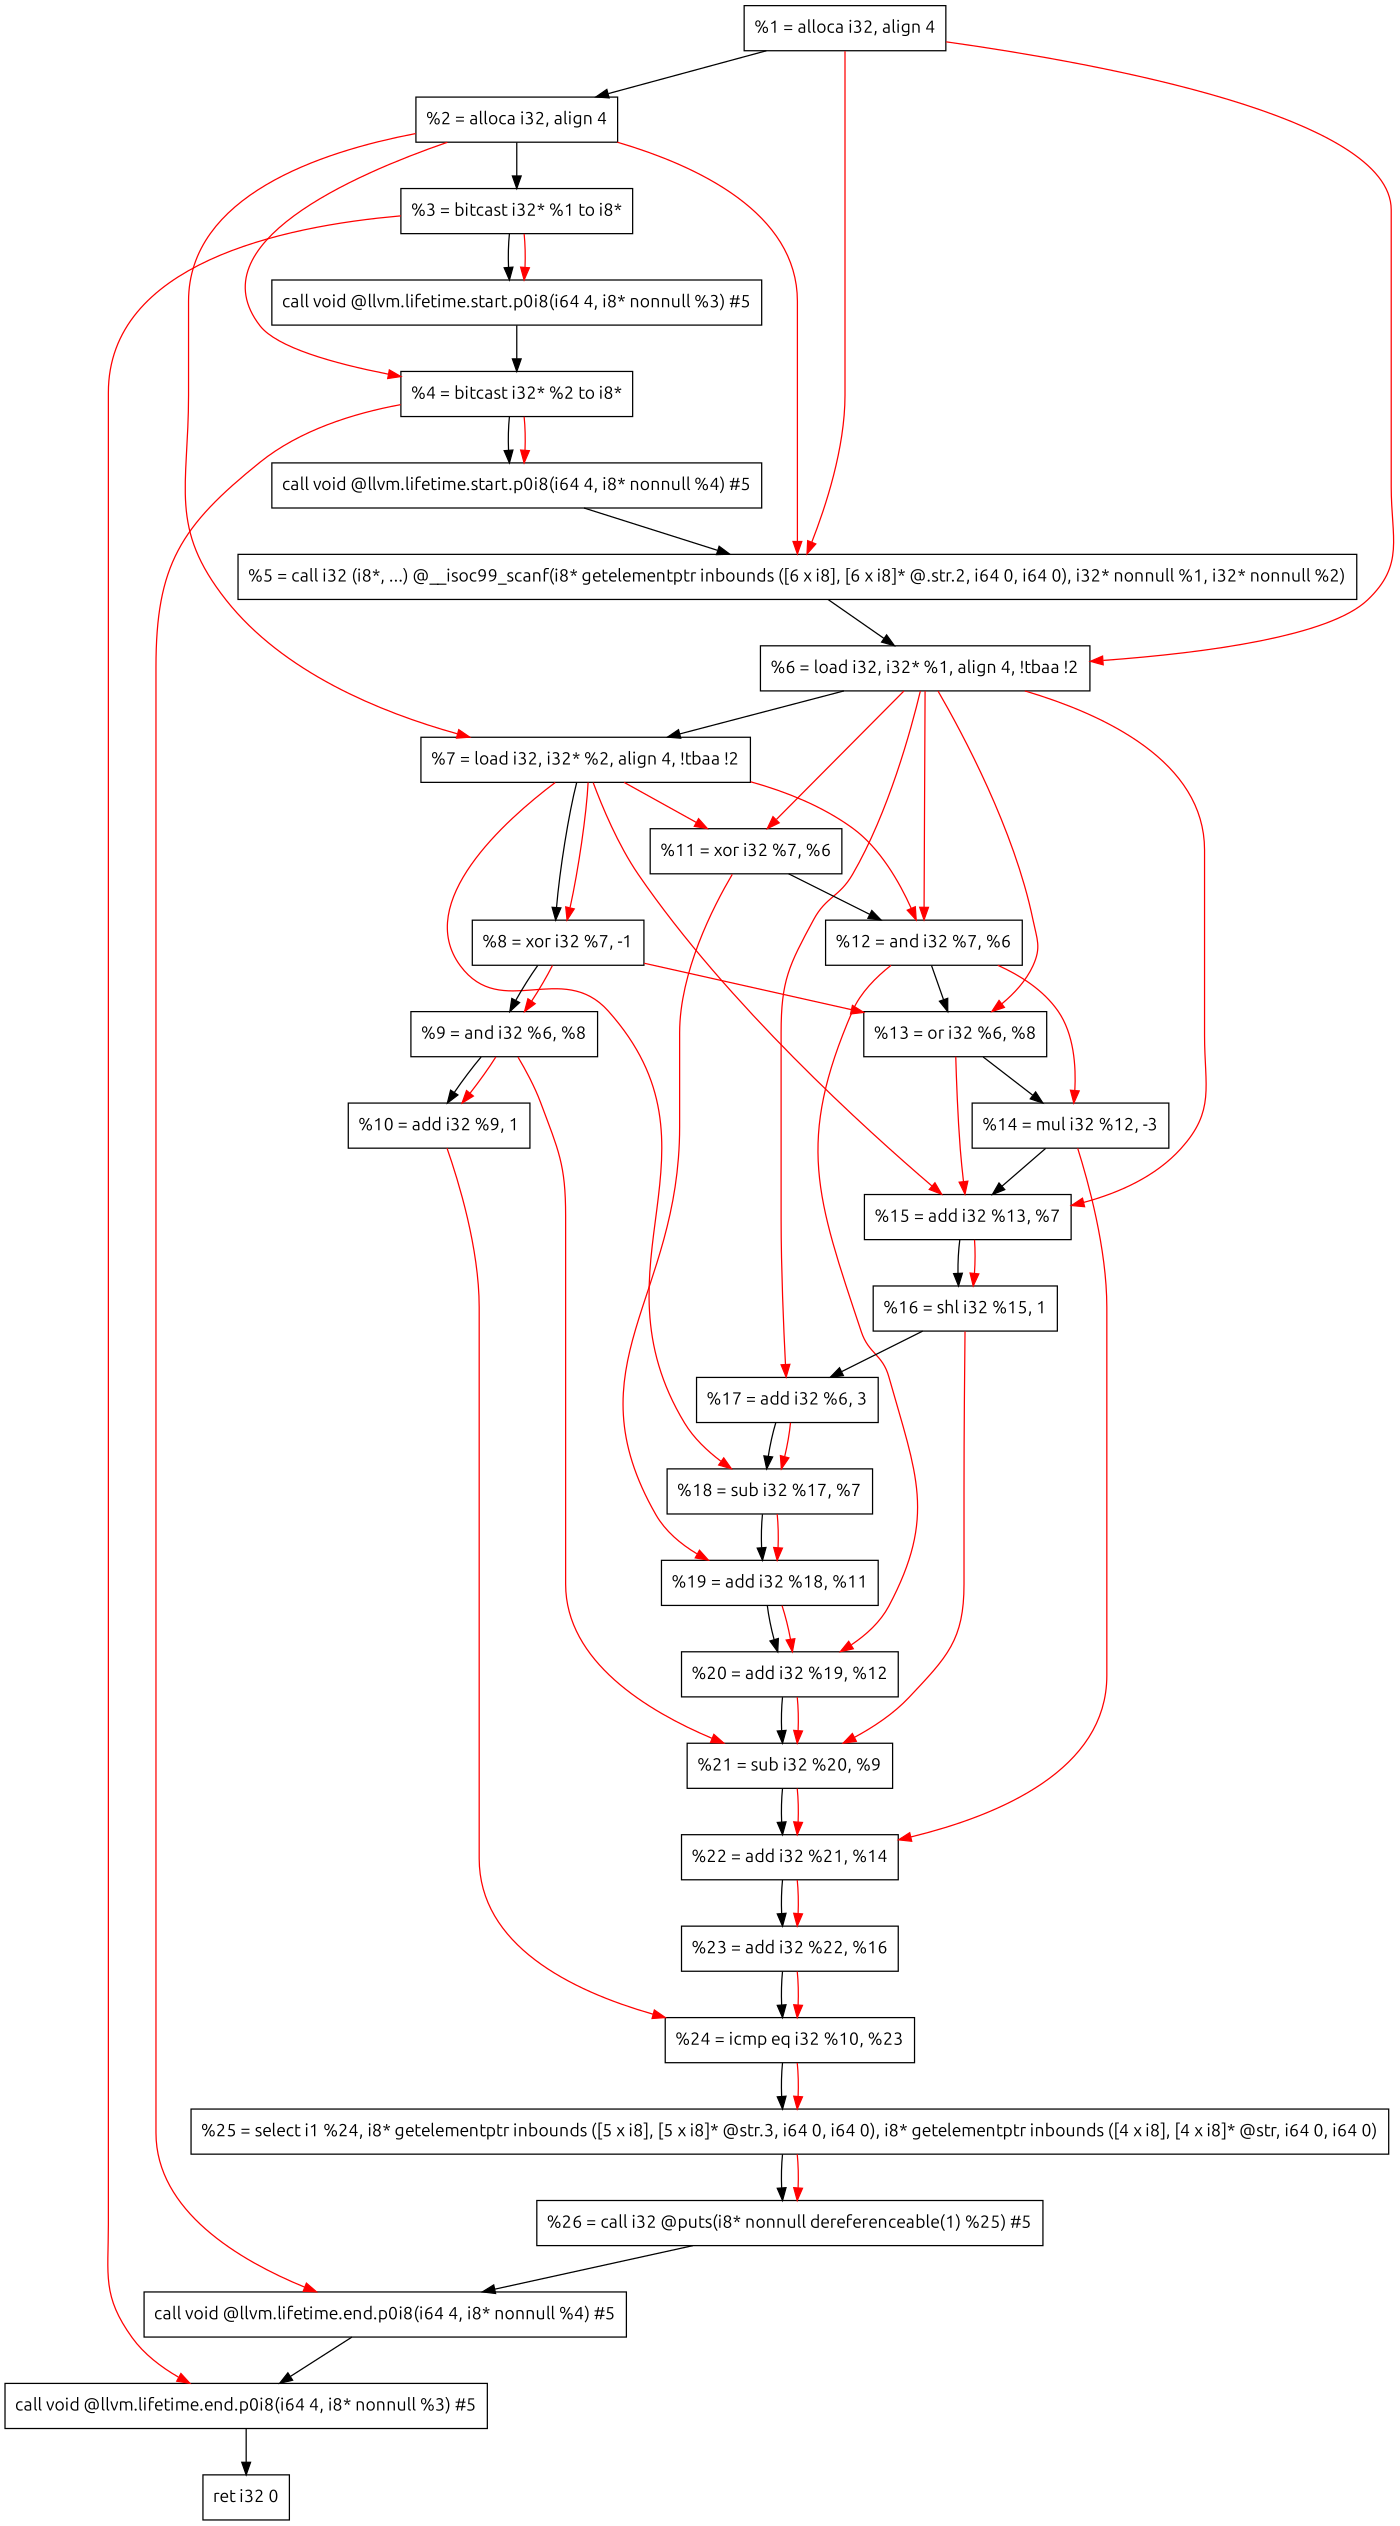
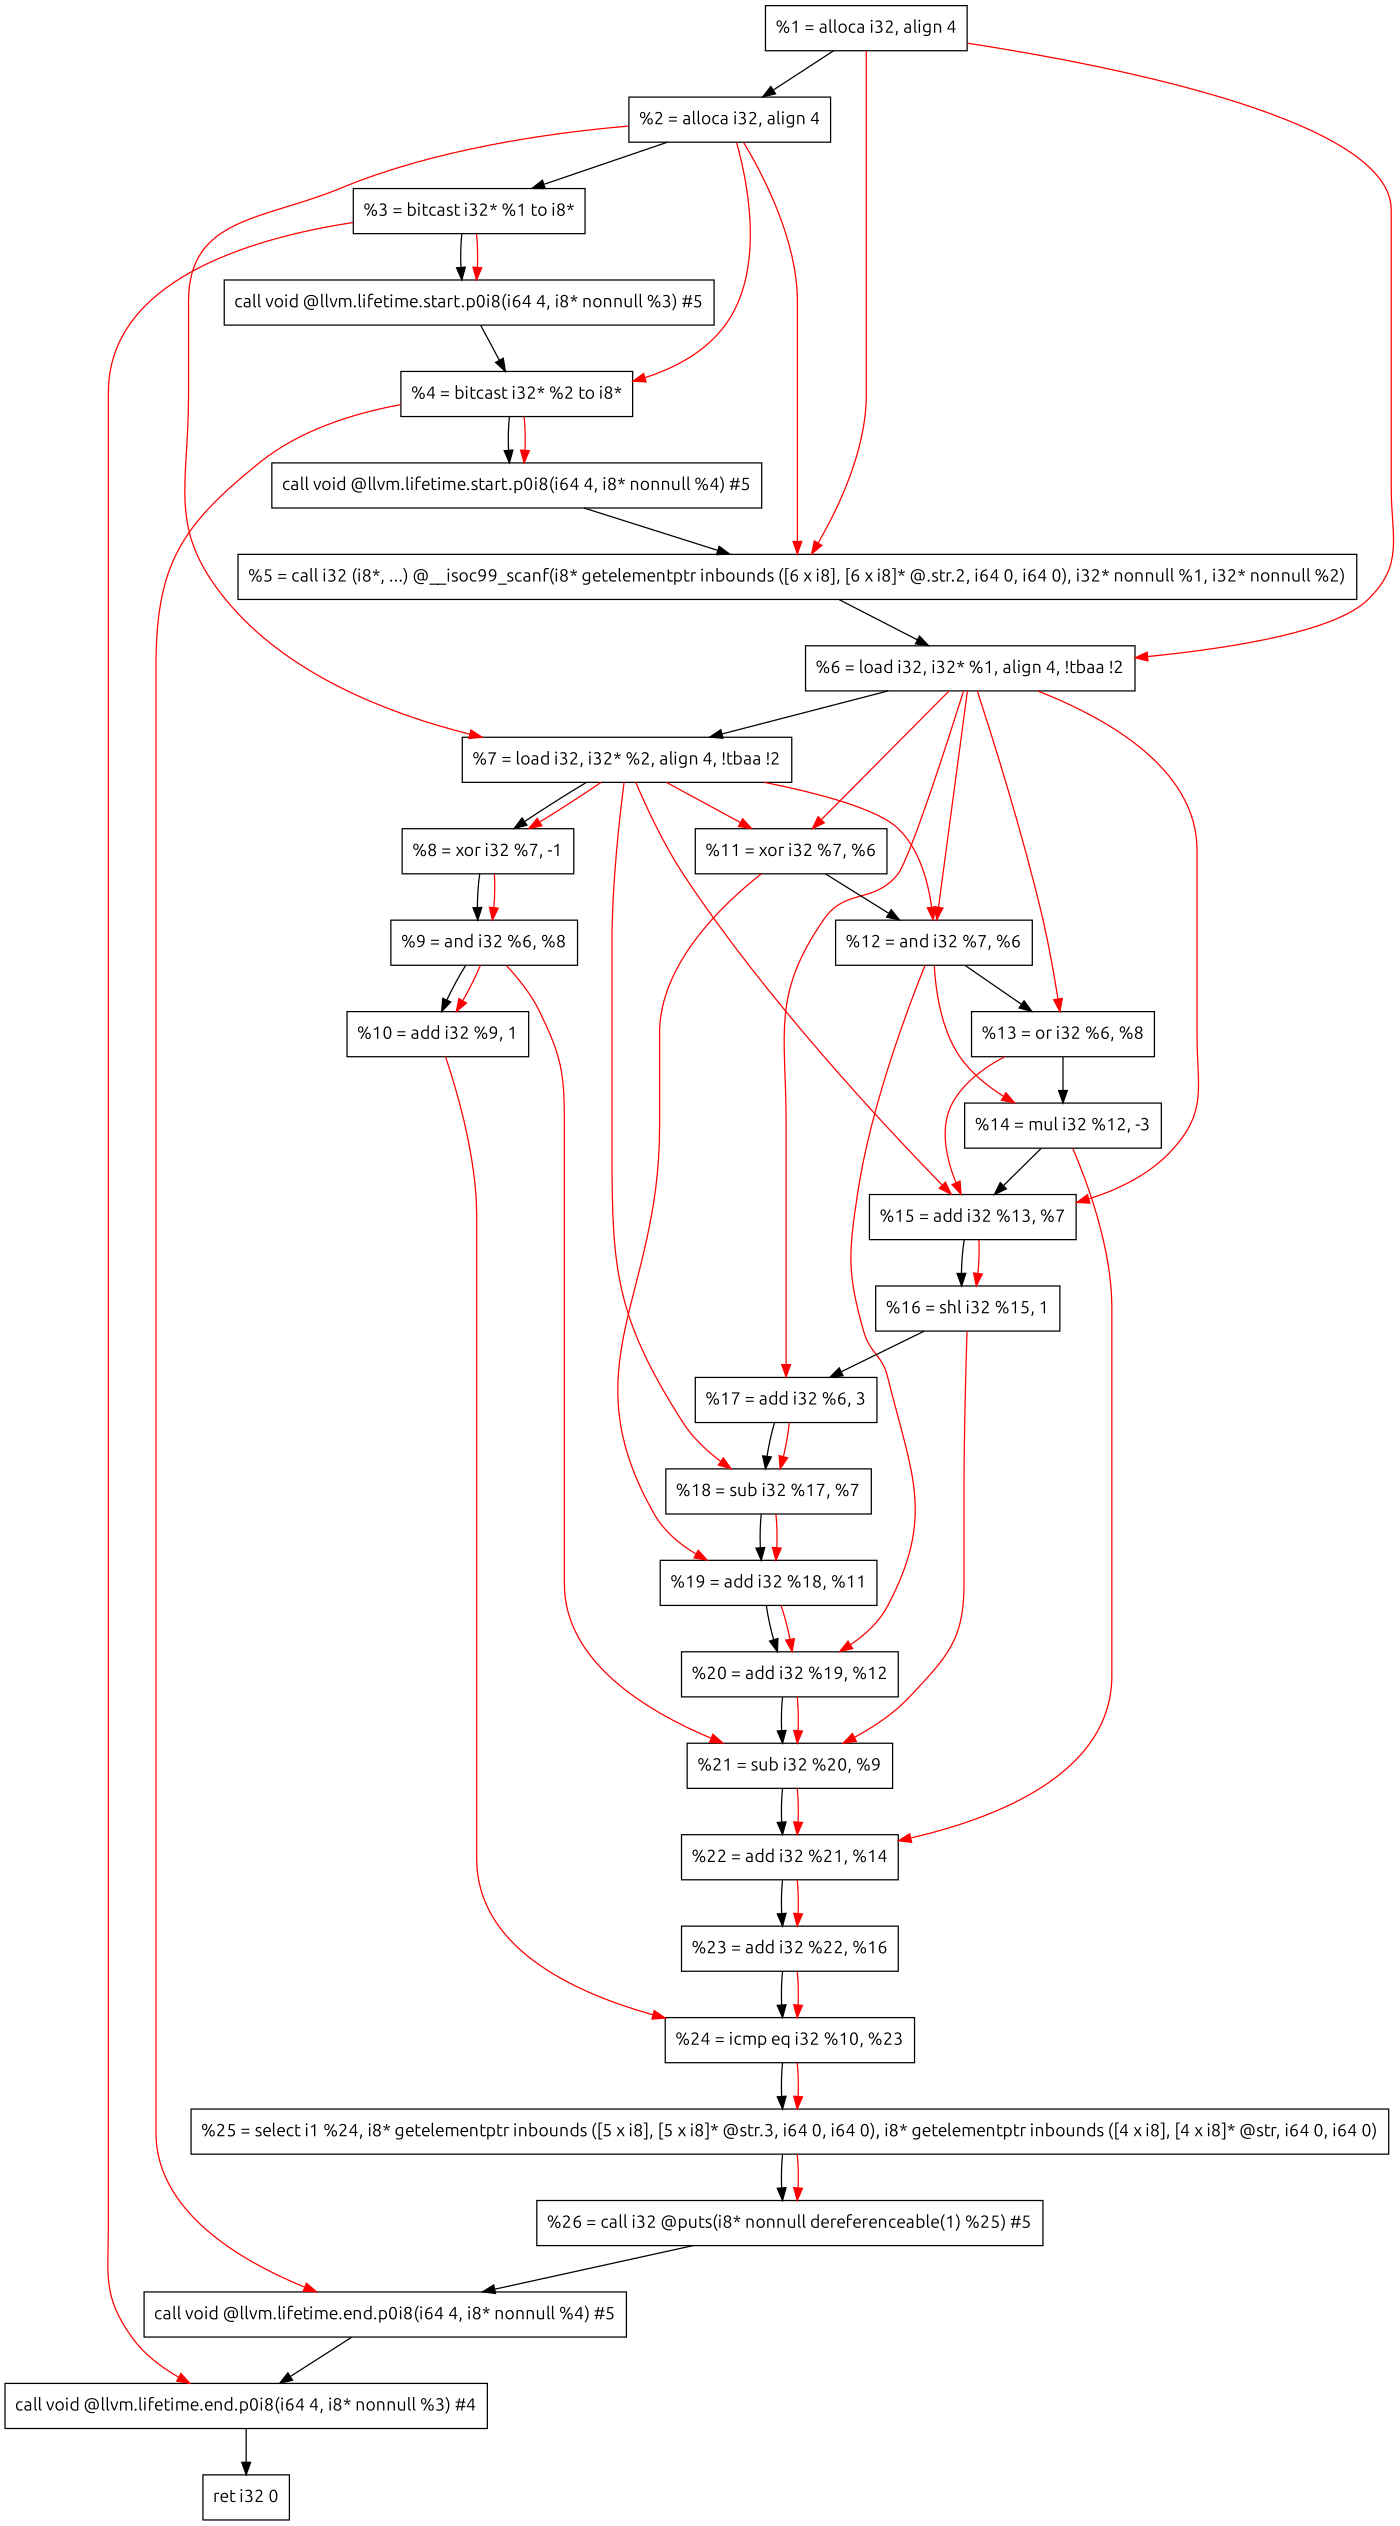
edge "%8 = xor i32 %7, -1" -> "%13 = or i32 %6, %8": removed
node "call void @llvm.lifetime.end.p0i8(i64 4, i8* nonnull %3) #5": label "call void @llvm.lifetime.end.p0i8(i64 4, i8* nonnull %3) #5" -> "call void @llvm.lifetime.end.p0i8(i64 4, i8* nonnull %3) #4"
